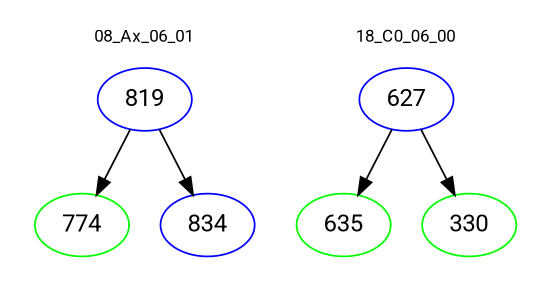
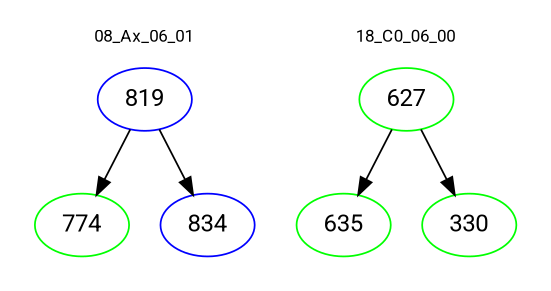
node "627": color blue -> green
